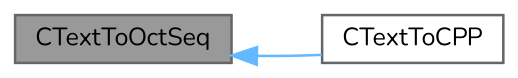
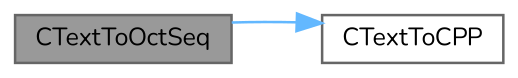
edge "CTextToCPP" -> "CTextToOctSeq": reversed
